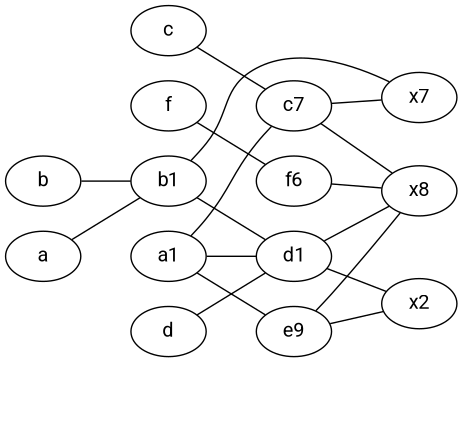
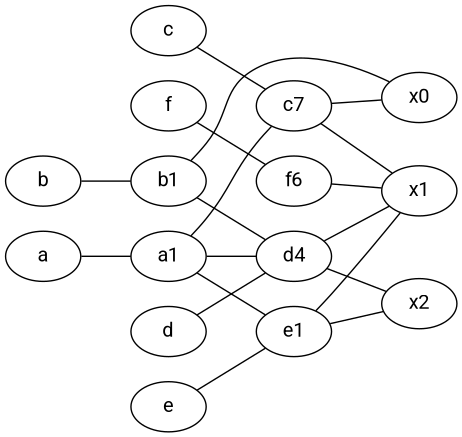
node "x7": label "x7" -> "x0"
node "x8": label "x8" -> "x1"
edge "b1" -- "a": now "a1" -- "a"
node "d1": label "d1" -> "d4"
node "e9": label "e9" -> "e1"
node "e": added
